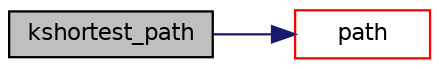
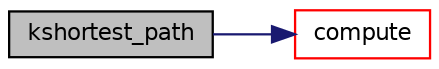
node "path": label "path" -> "compute"
